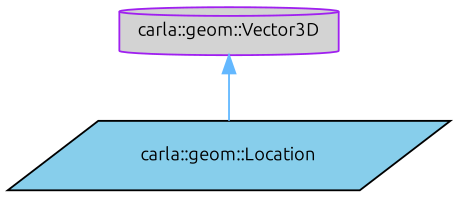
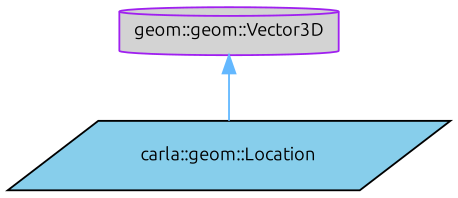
node "carla::geom::Vector3D": label "carla::geom::Vector3D" -> "geom::geom::Vector3D"
